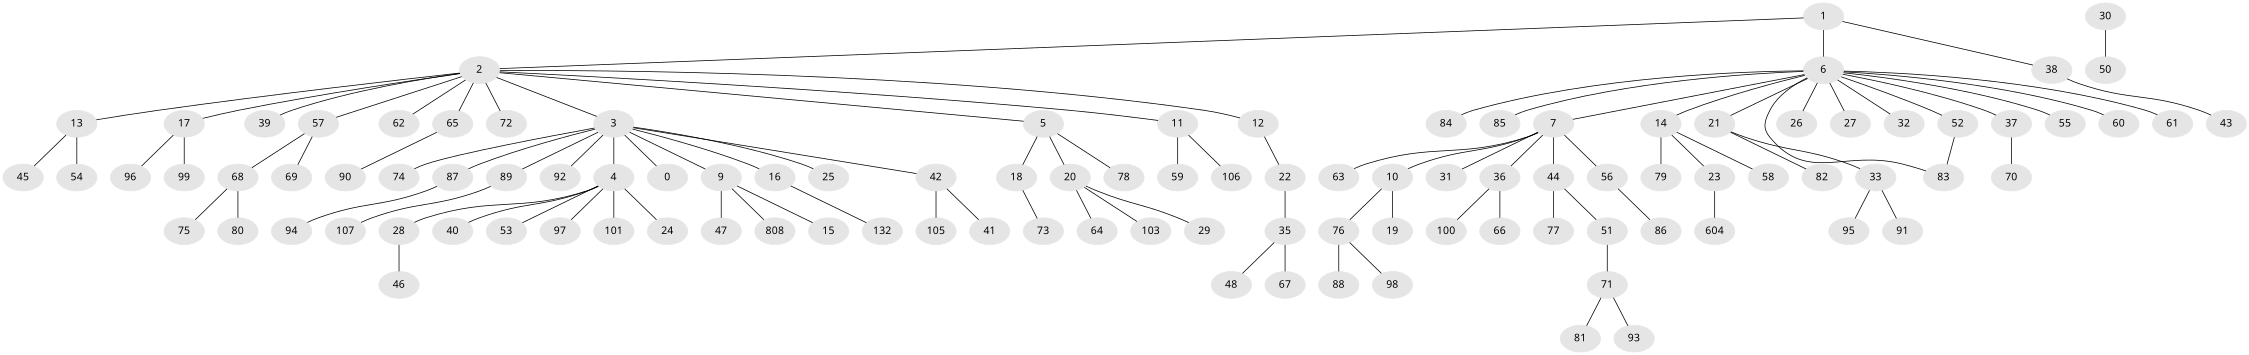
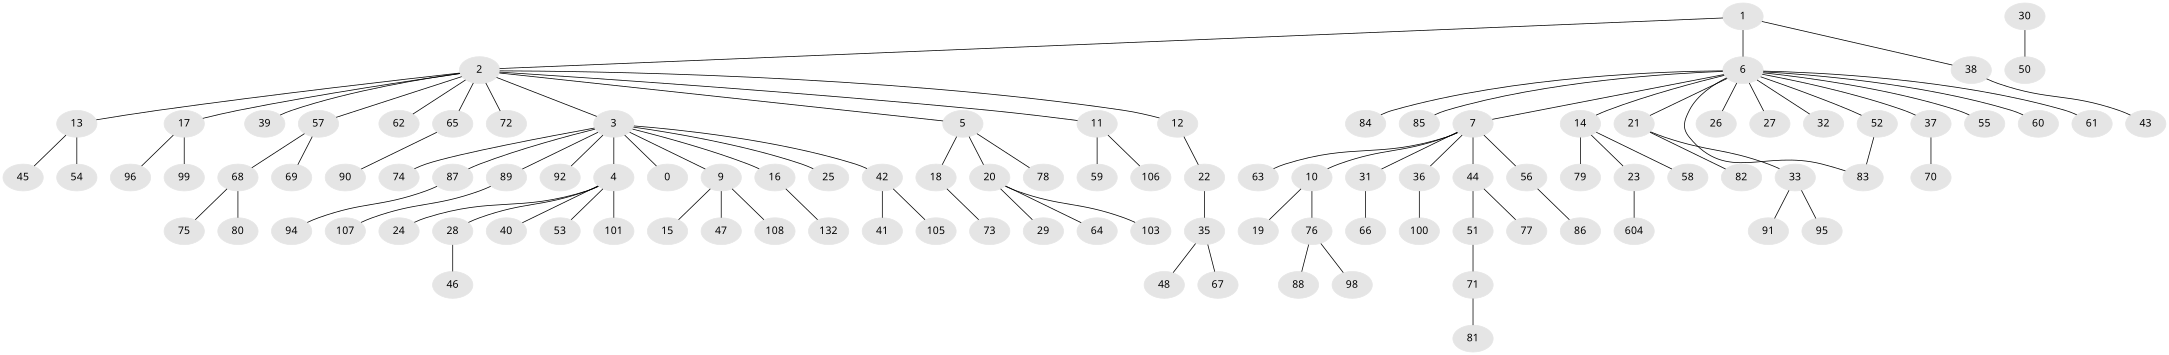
edge "36" -- "66": now "31" -- "66"
node "97": removed
node "808": label "808" -> "108"
node "93": removed
